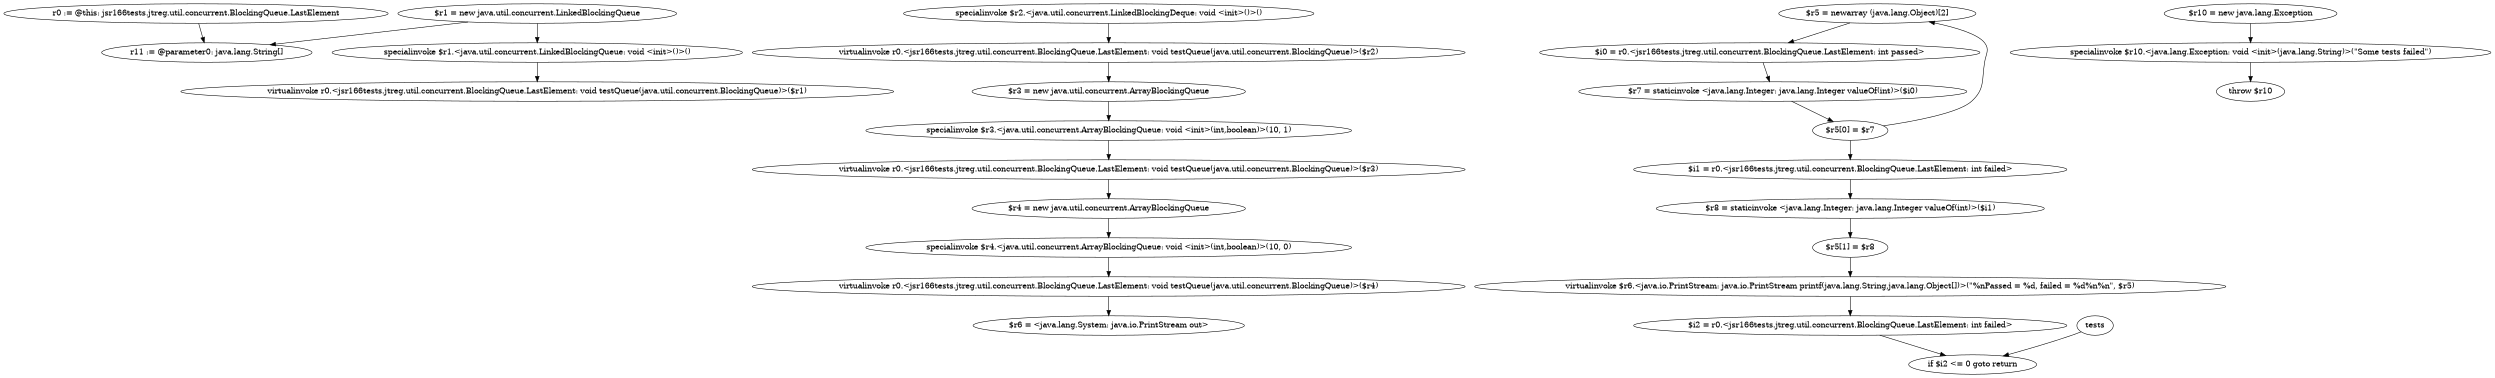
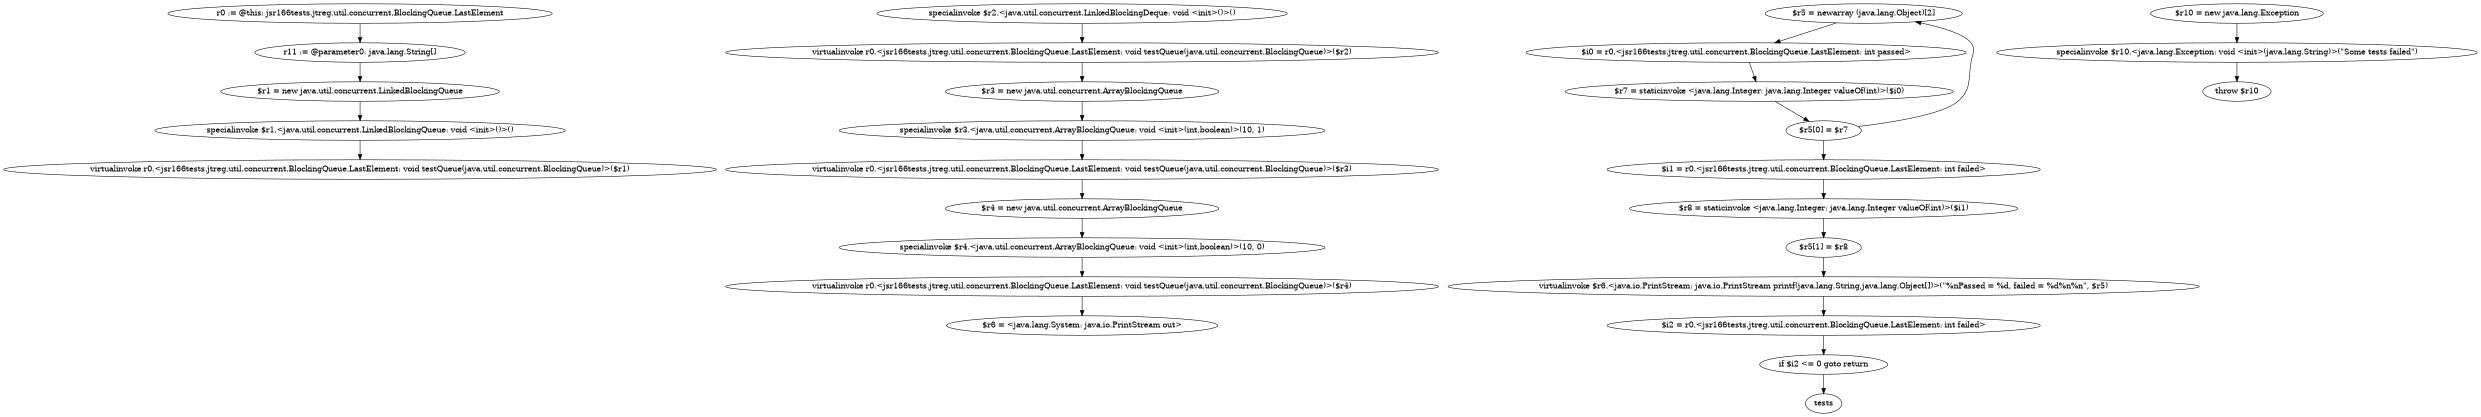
edge "$r1 = new java.util.concurrent.LinkedBlockingQueue" -> "r11 := @parameter0: java.lang.String[]": reversed
edge "tests" -> "if $i2 <= 0 goto return": reversed
